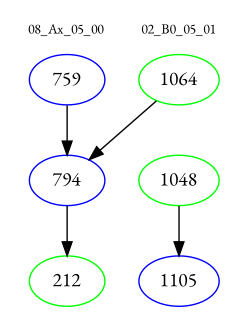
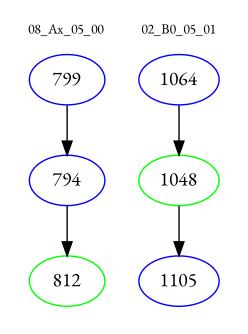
node "759": label "759" -> "799"
node "1064": color green -> blue
edge "1064" -> "794": now "1064" -> "1048"
node "212": label "212" -> "812"
